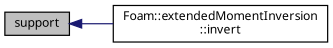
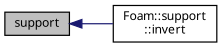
node "Foam::extendedMomentInversion ::invert": label "Foam::extendedMomentInversion ::invert" -> "Foam::support ::invert"
